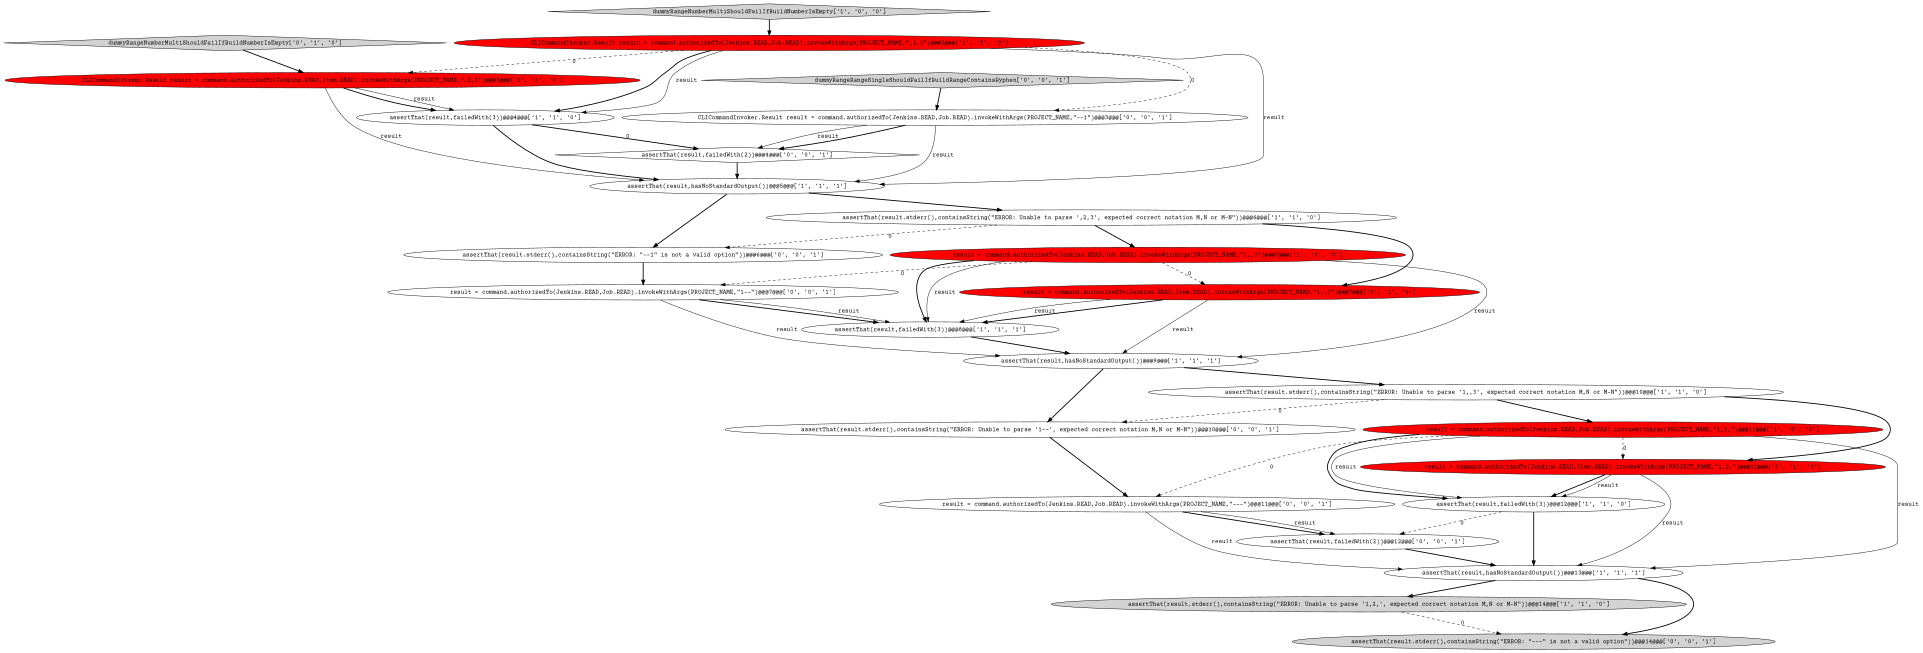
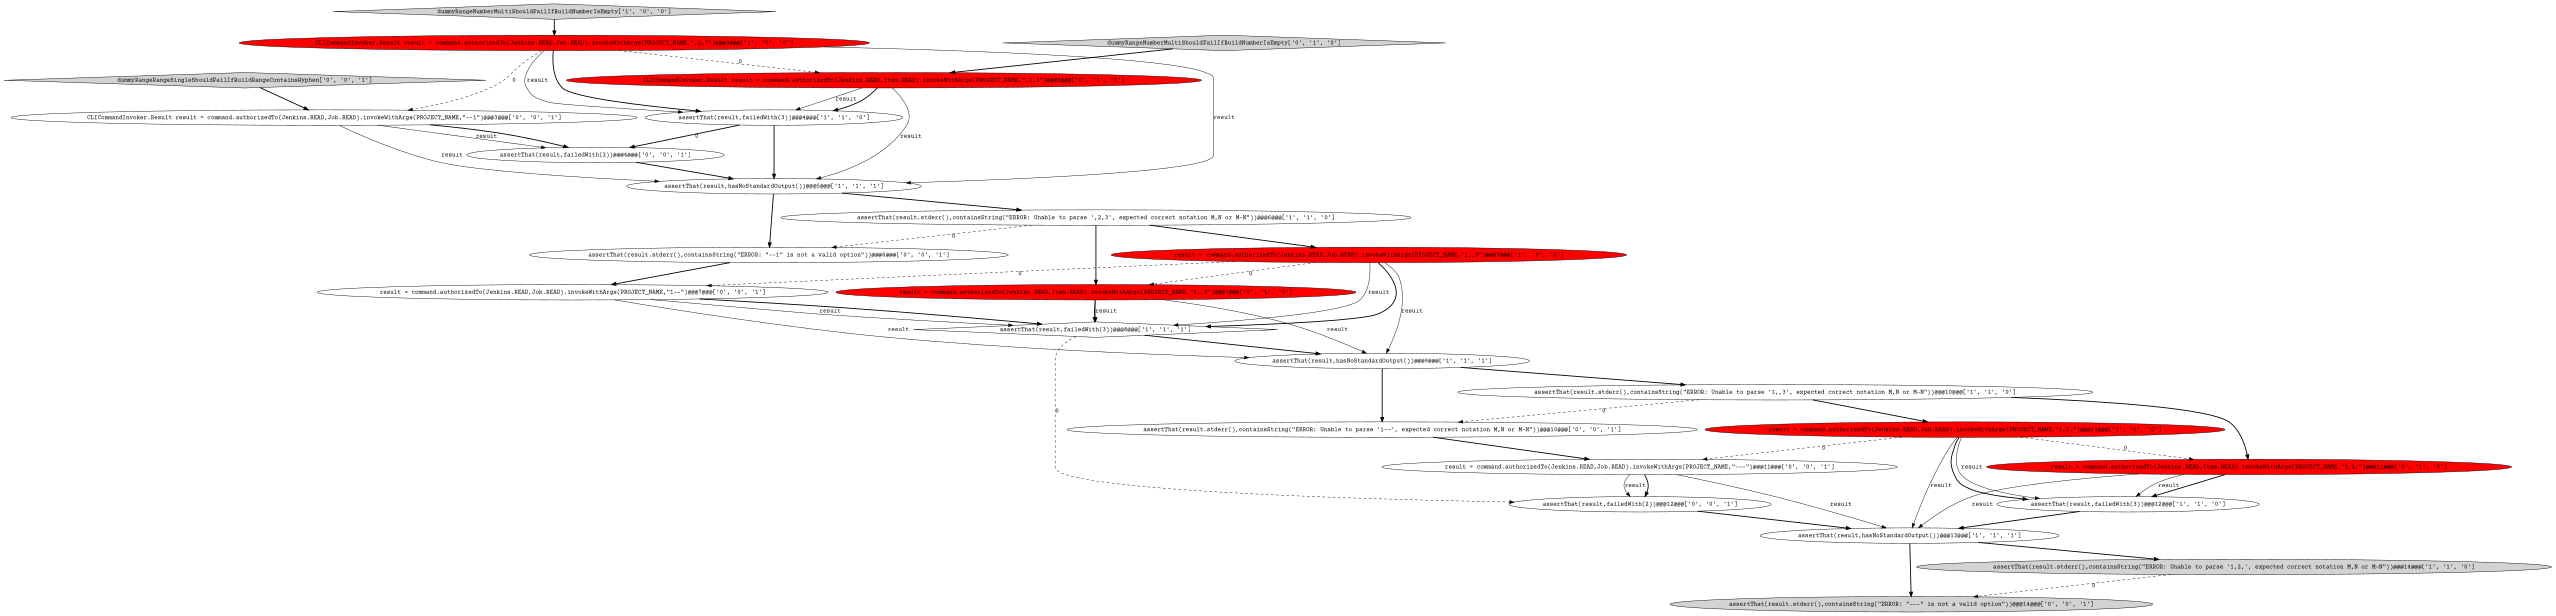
node "assertThat(result,failedWith(2))@@@4@@@['0', '0', '1']": shape diamond -> ellipse
node "assertThat(result,failedWith(3))@@@8@@@['1', '1', '1']": shape ellipse -> diamond
edge "assertThat(result,failedWith(3))@@@12@@@['1', '1', '0']" -> "assertThat(result,failedWith(2))@@@12@@@['0', '0', '1']": now "assertThat(result,failedWith(3))@@@8@@@['1', '1', '1']" -> "assertThat(result,failedWith(2))@@@12@@@['0', '0', '1']"
